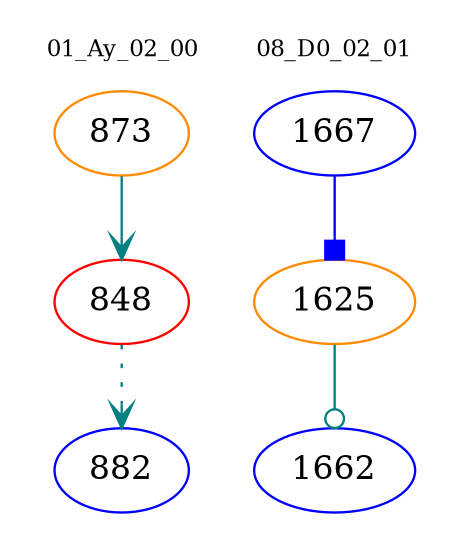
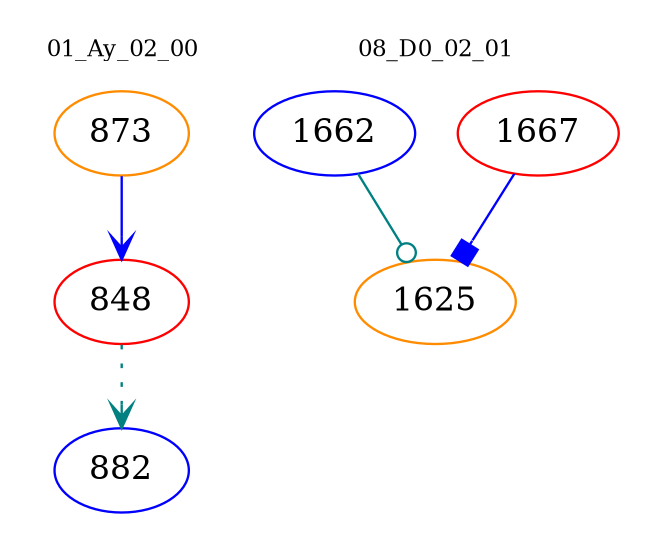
node "1667": color blue -> red
edge "873" -> "848": color teal -> blue
edge "1625" -> "1662": reversed
